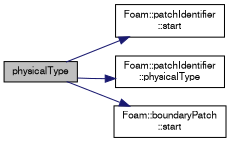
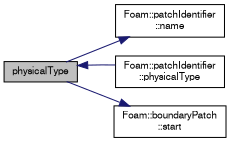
node "Foam::patchIdentifier ::start": label "Foam::patchIdentifier ::start" -> "Foam::patchIdentifier ::name"
edge "physicalType" -> "Foam::patchIdentifier ::physicalType": reversed
